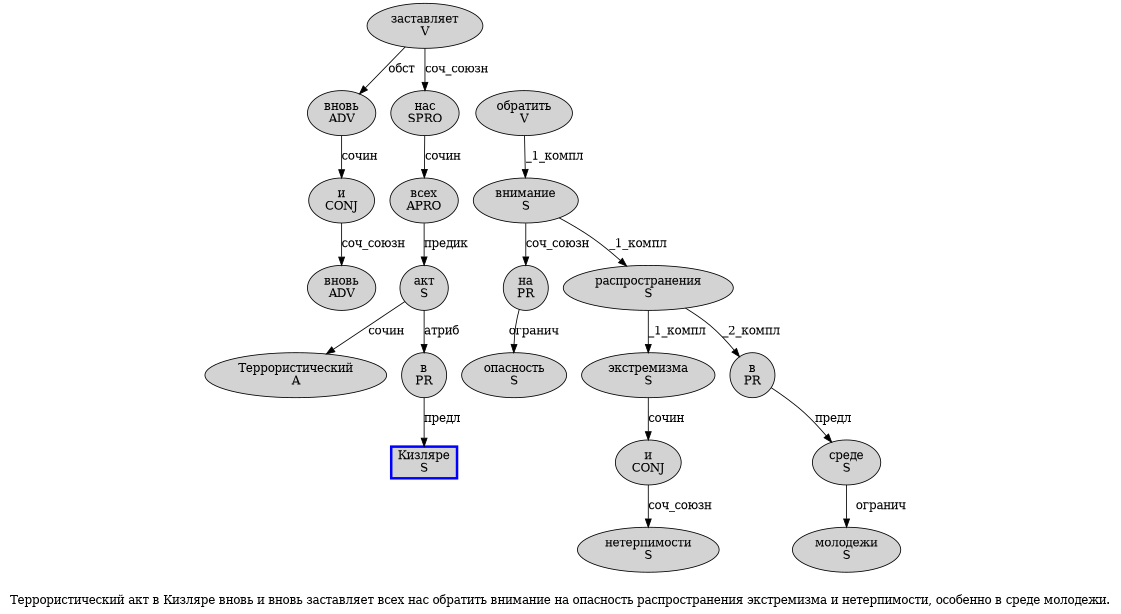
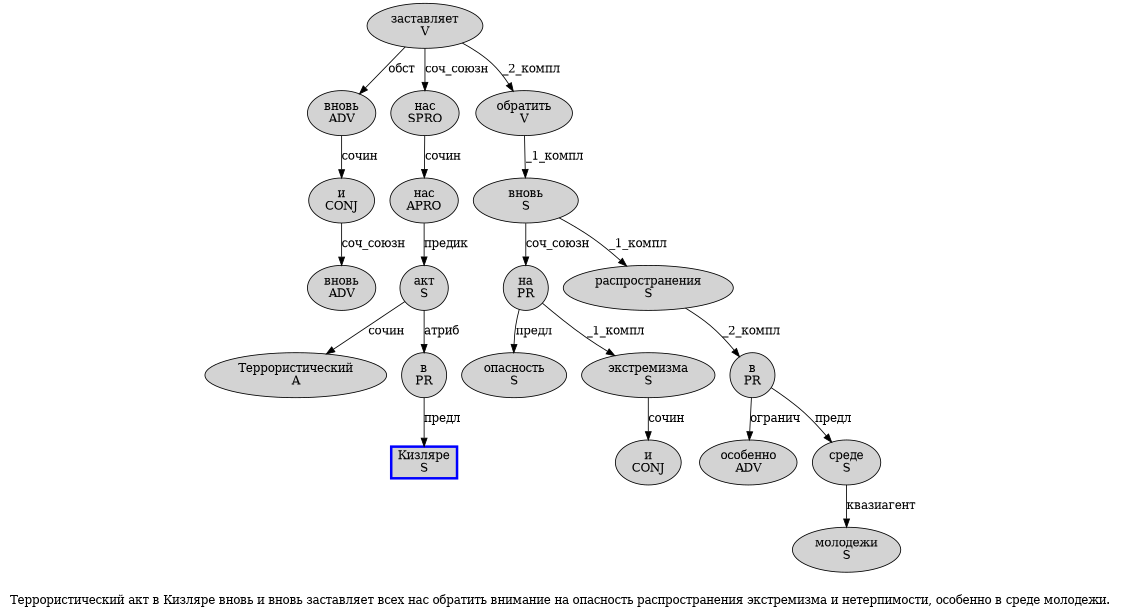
edge "заставляет V" -> "обратить V": added, label "_2_компл"
node "всех APRO": label "всех APRO" -> "нас APRO"
node "внимание S": label "внимание S" -> "вновь S"
edge "распространения S" -> "экстремизма S": now "на PR" -> "экстремизма S"
edge "на PR" -> "опасность S": label "огранич" -> "предл"
node "особенно ADV": added
edge "среде S" -> "молодежи S": label "огранич" -> "квазиагент"
node "нетерпимости S": removed
